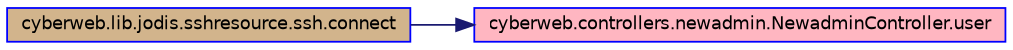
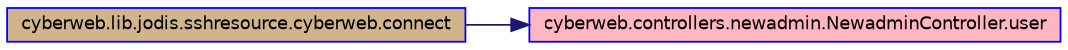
node "cyberweb.lib.jodis.sshresource.ssh.connect": label "cyberweb.lib.jodis.sshresource.ssh.connect" -> "cyberweb.lib.jodis.sshresource.cyberweb.connect"
